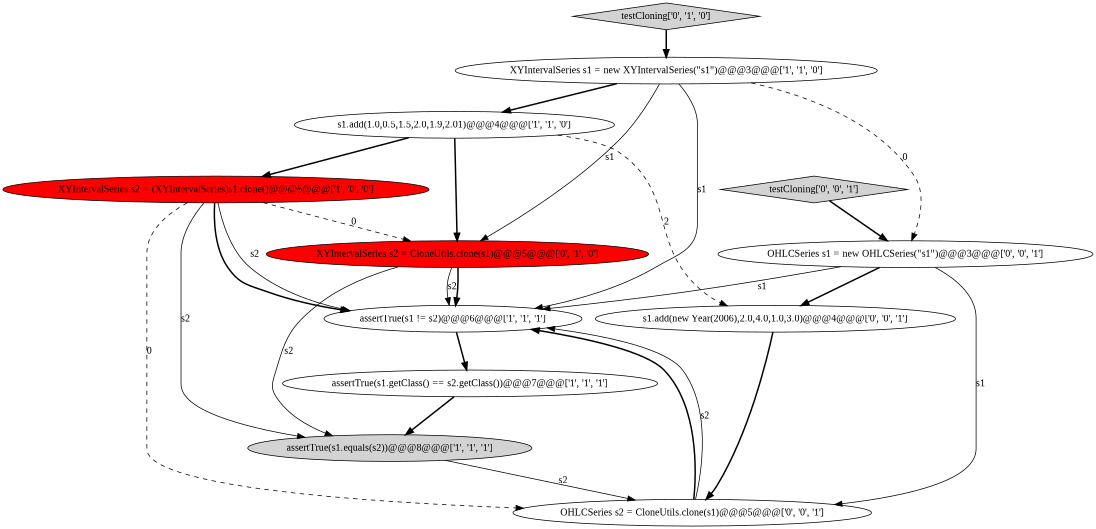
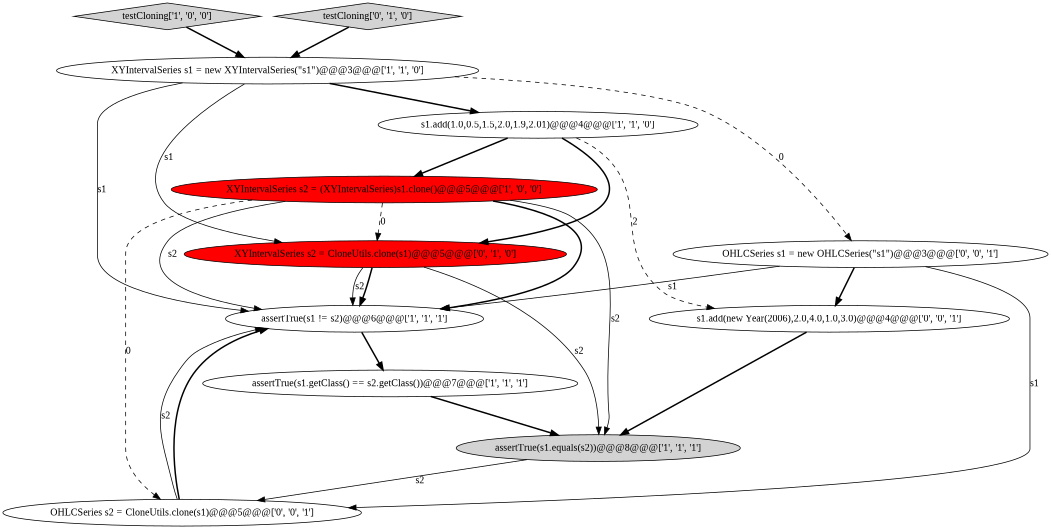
node "testCloning['1', '0', '0']": added
node "testCloning['0', '0', '1']": removed
edge "s1.add(new Year(2006),2.0,4.0,1.0,3.0)@@@4@@@['0', '0', '1']" -> "OHLCSeries s2 = CloneUtils.clone(s1)@@@5@@@['0', '0', '1']": now "s1.add(new Year(2006),2.0,4.0,1.0,3.0)@@@4@@@['0', '0', '1']" -> "assertTrue(s1.equals(s2))@@@8@@@['1', '1', '1']"
